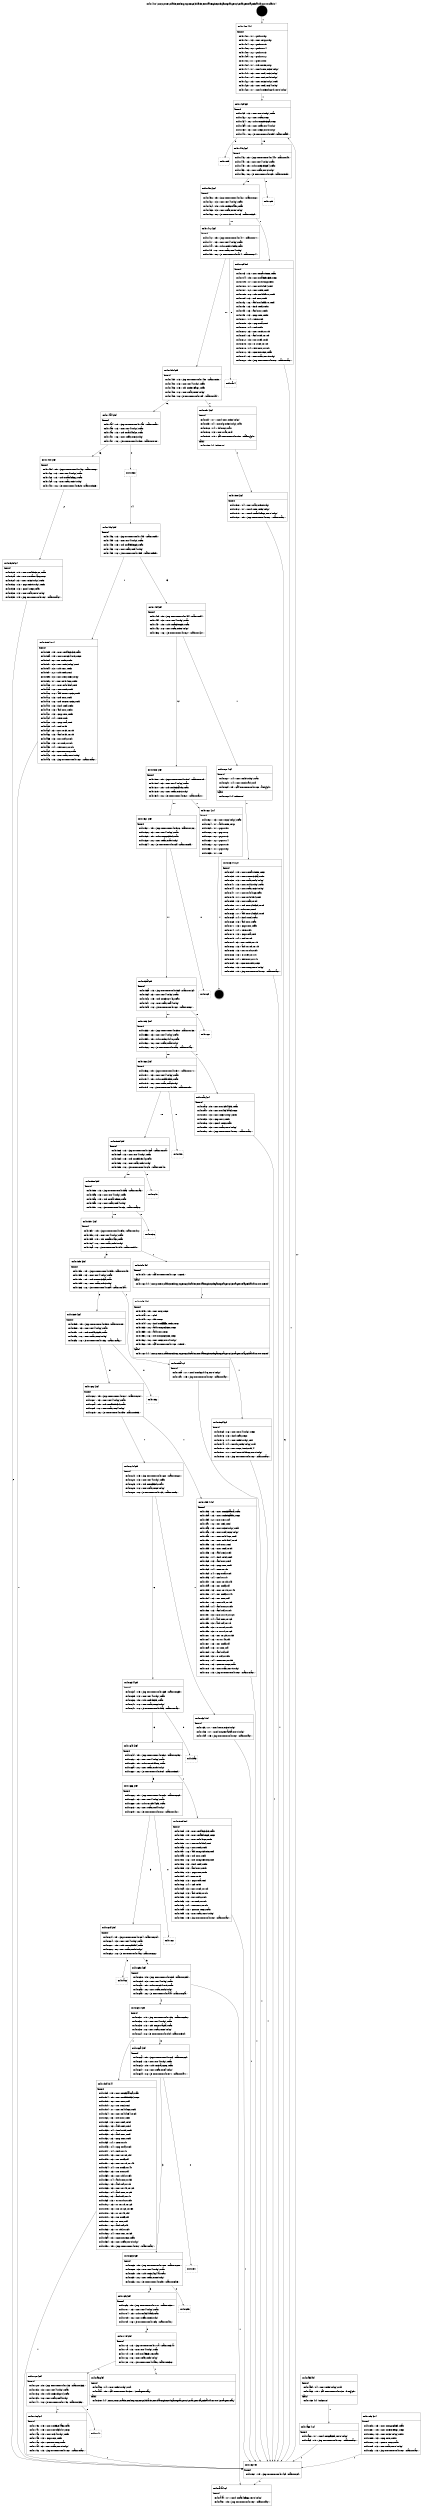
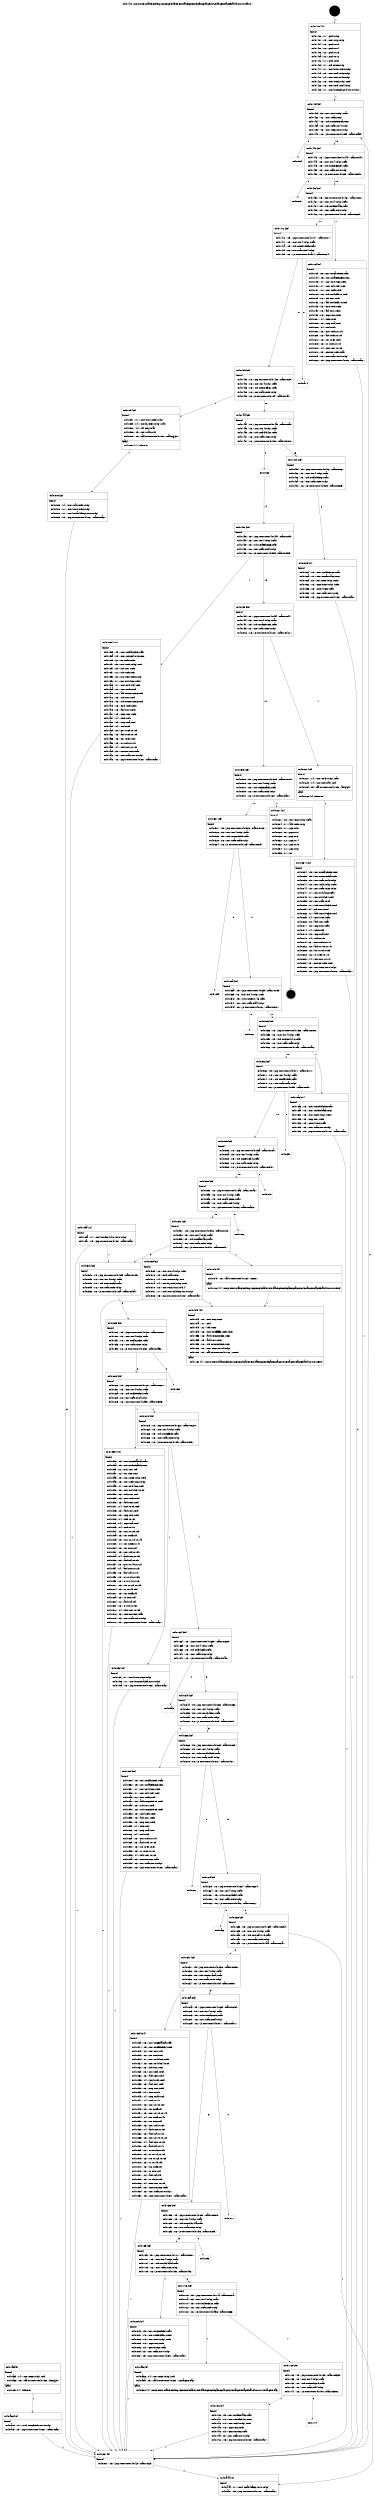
edge "0x4015d0 [25]" -> "0x40189a [12]": reversed
edge "0x401945 [40]" -> "0x40196d [32]": reversed
edge "0x40161b [25]" -> "0x401634 [25]": label " 6" -> " 4"
edge "0x4016fc [25]" -> "0x4018dc [27]": added, label "1"
